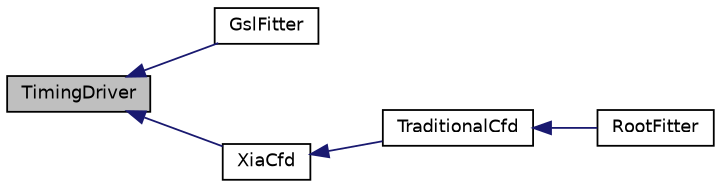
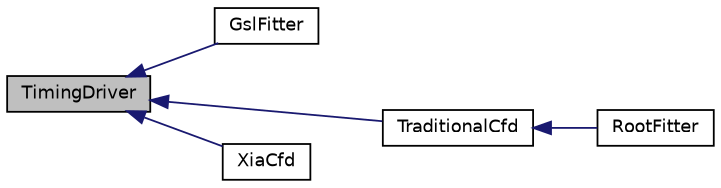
edge "TraditionalCfd" -> "XiaCfd": now "TraditionalCfd" -> "TimingDriver"
